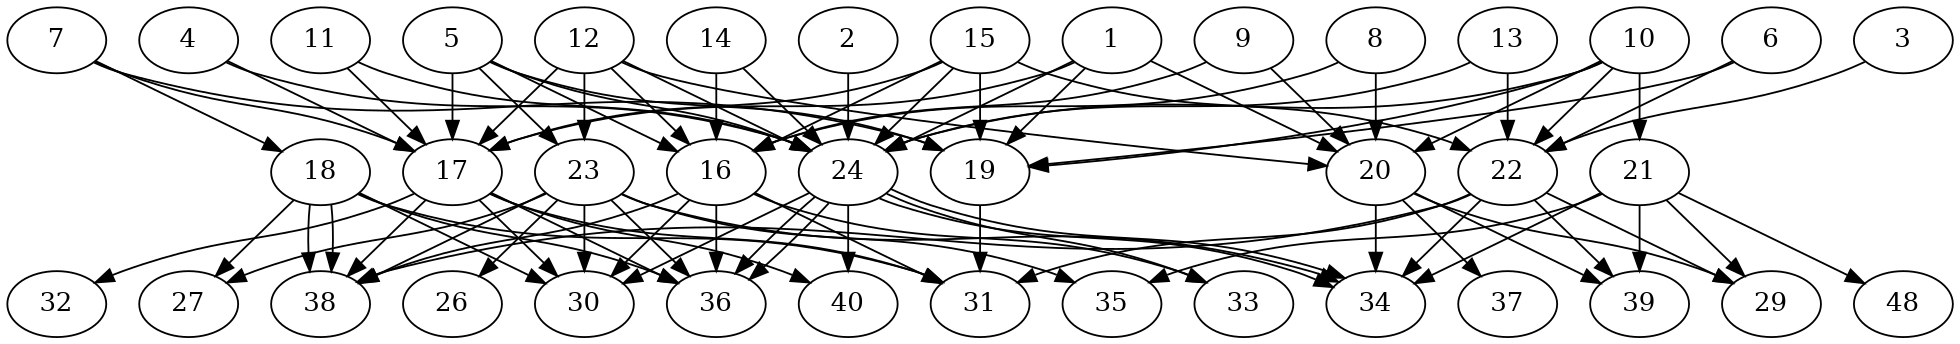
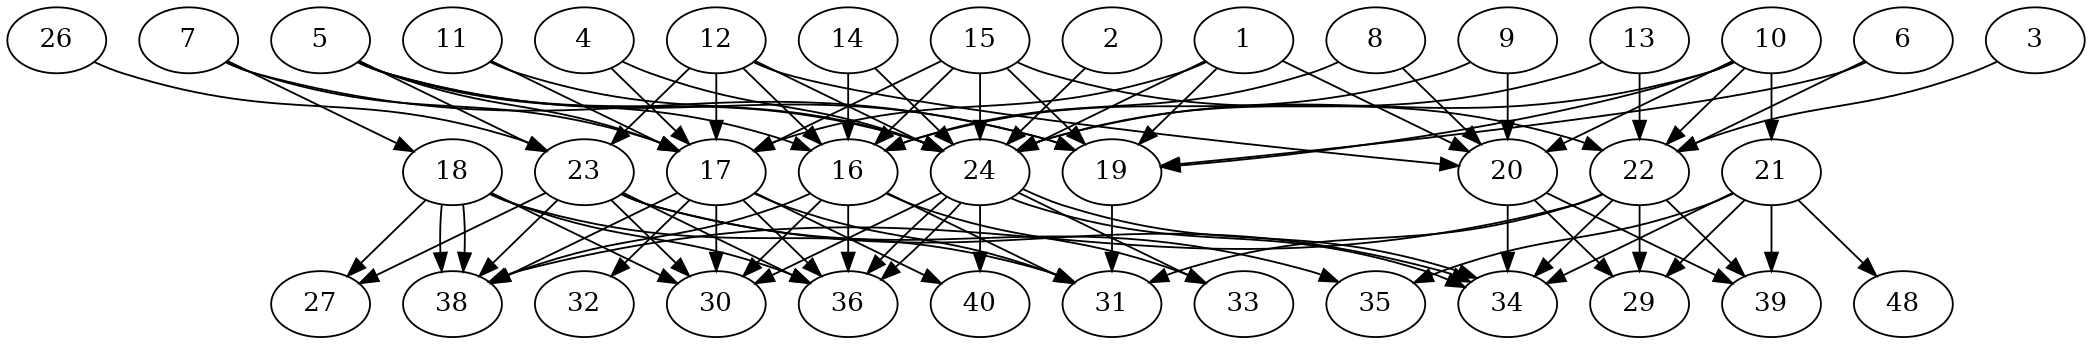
edge "23" -> "26": reversed
node "37": removed
